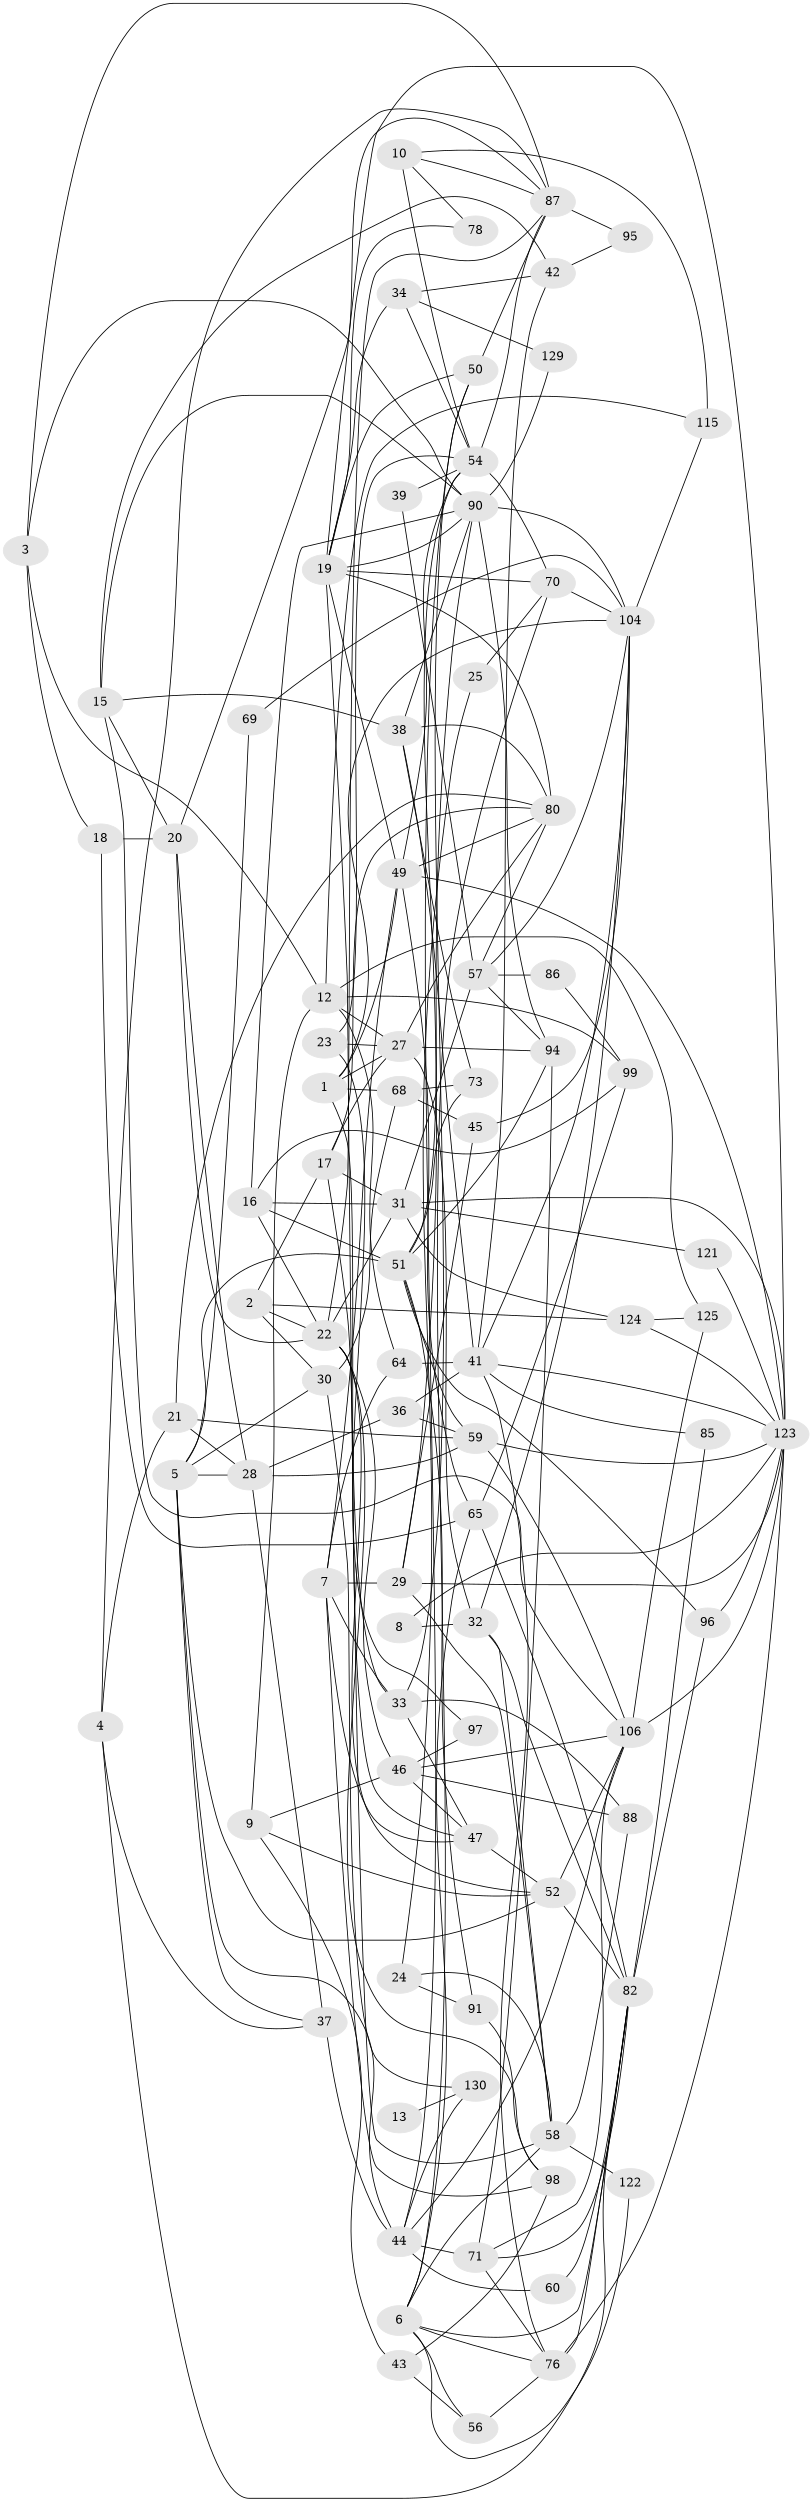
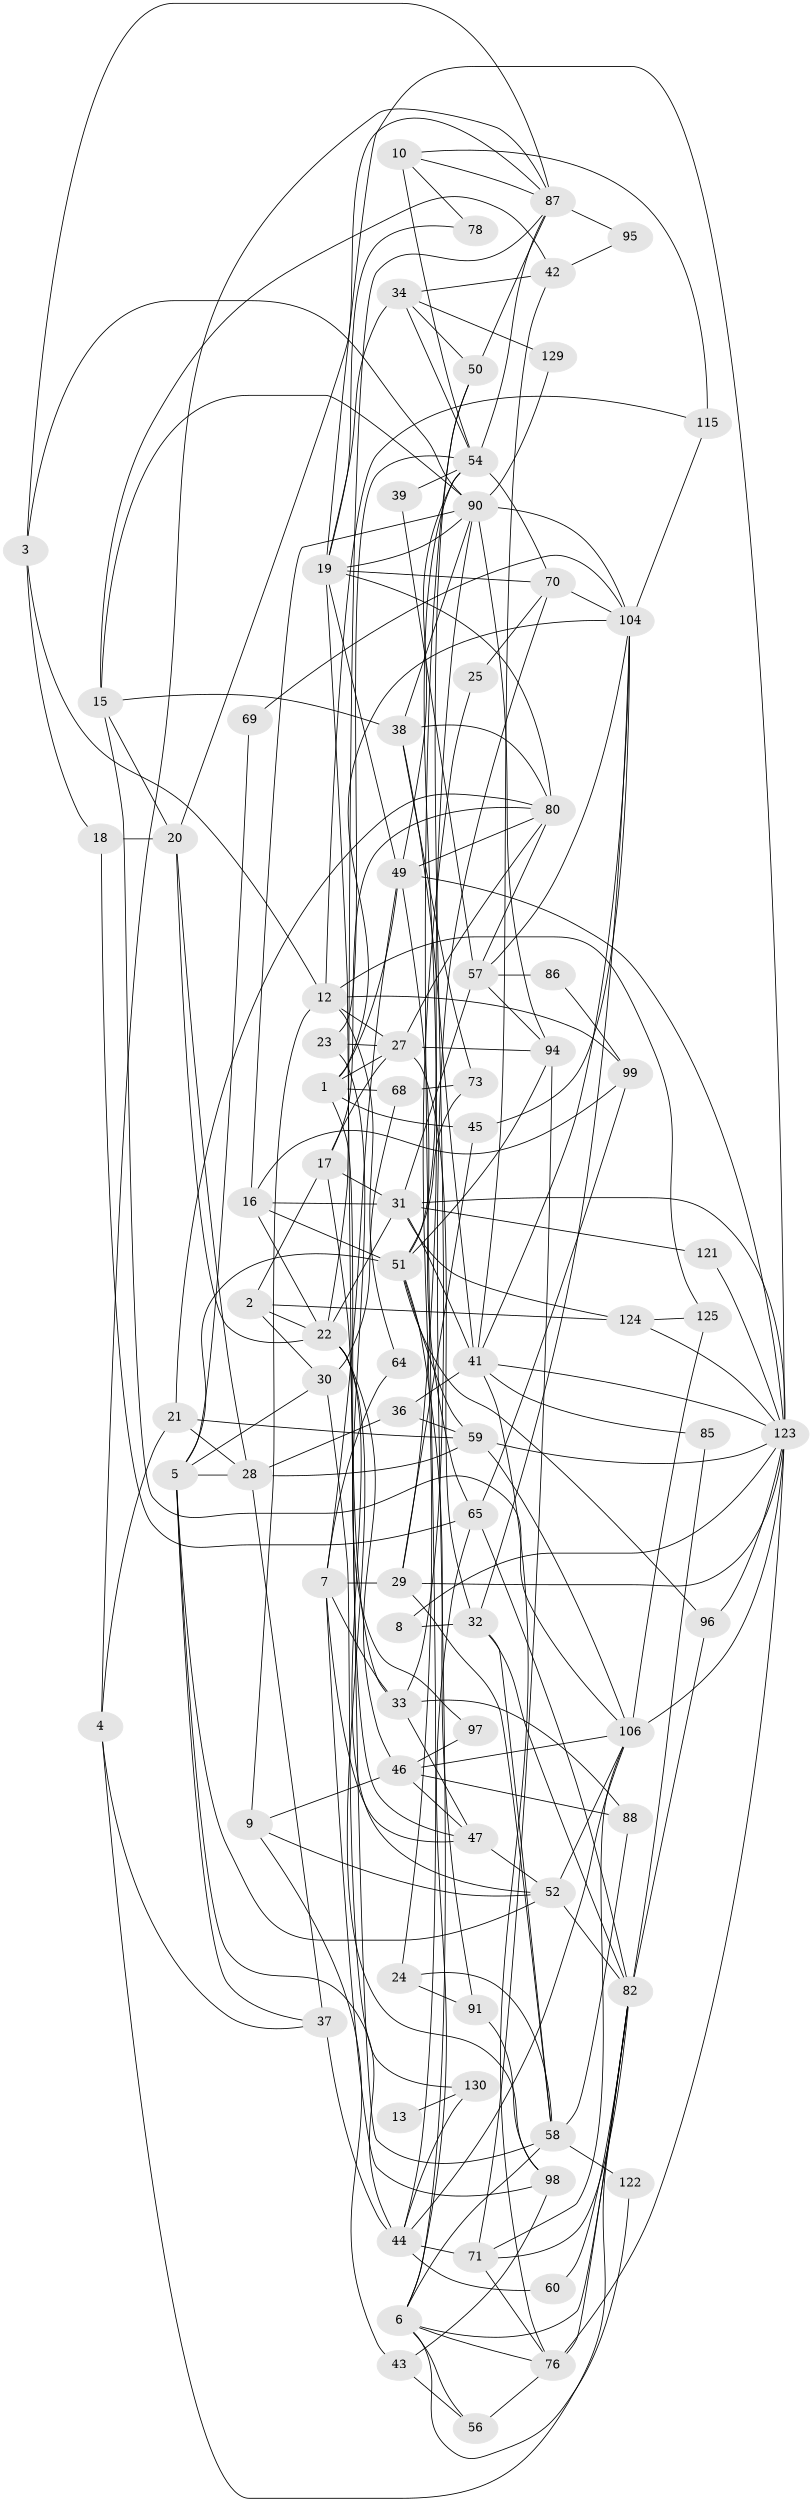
edge "50" -- "19": now "50" -- "34"
edge "68" -- "45": now "1" -- "45"
edge "41" -- "64": now "41" -- "31"
